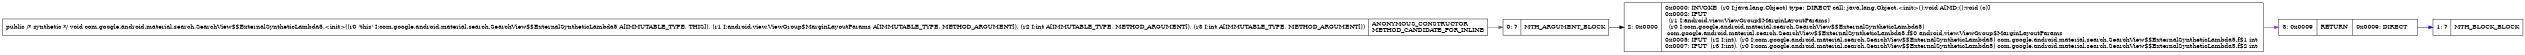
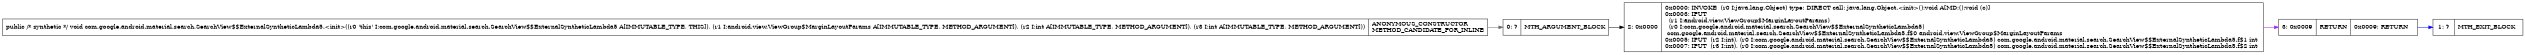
node "2: 0x0000": text "0x0002: IPUT" -> "0x0003: IPUT"
node "3: 0x0009": text "0x0009: DIRECT" -> "0x0009: RETURN"
node "1: ?": text "MTH_BLOCK_BLOCK" -> "MTH_EXIT_BLOCK"
